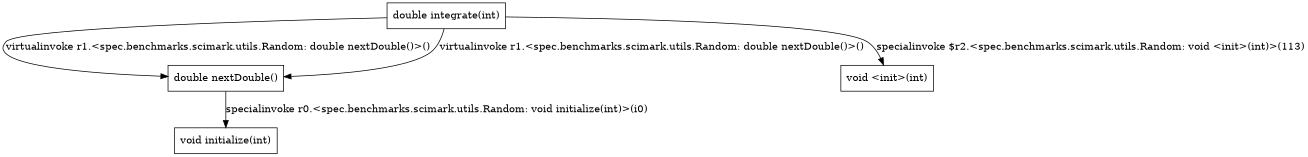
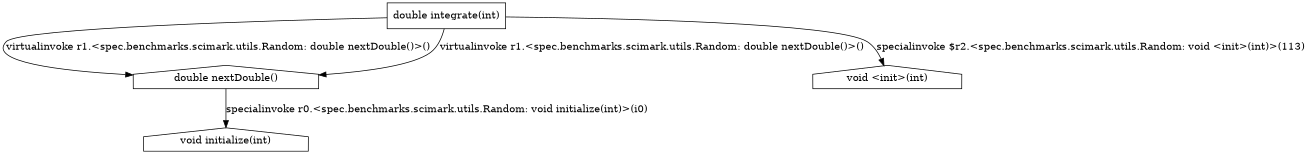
node "double nextDouble()": shape box -> house
node "void <init>(int)": shape box -> house
node "void initialize(int)": shape box -> house
